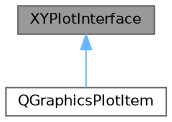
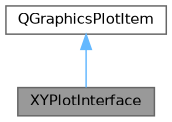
edge "QGraphicsPlotItem" -> "XYPlotInterface": reversed
